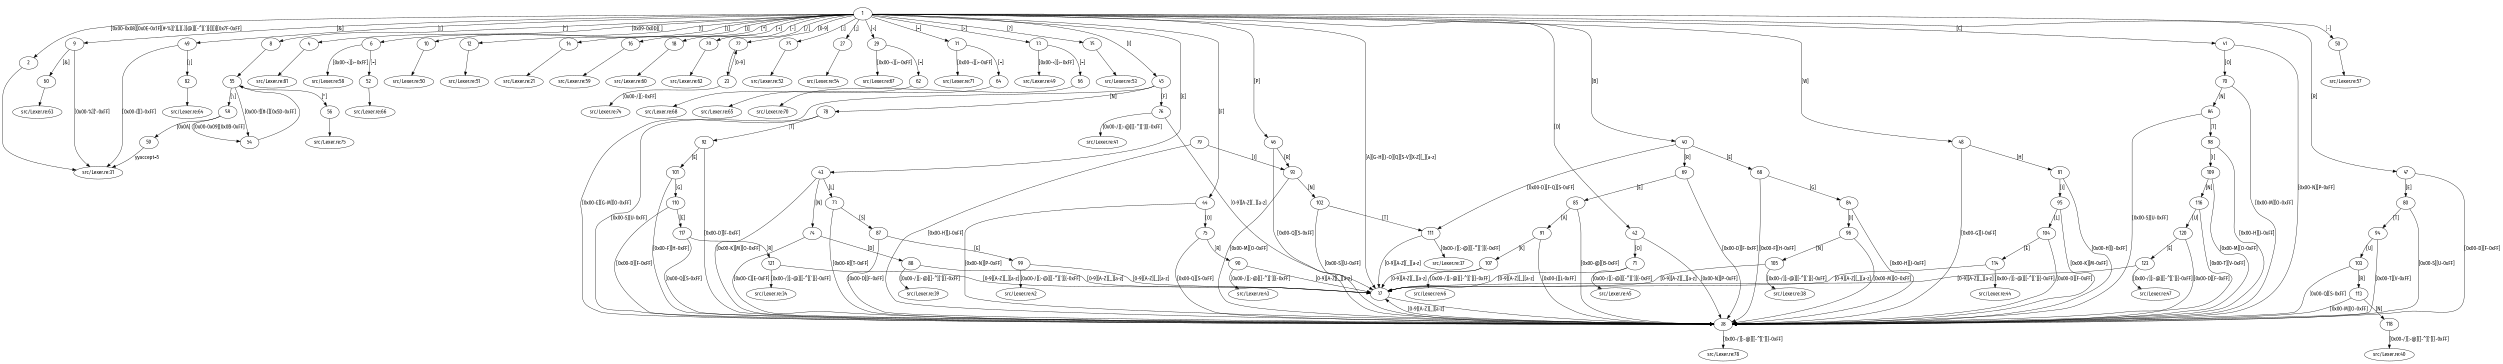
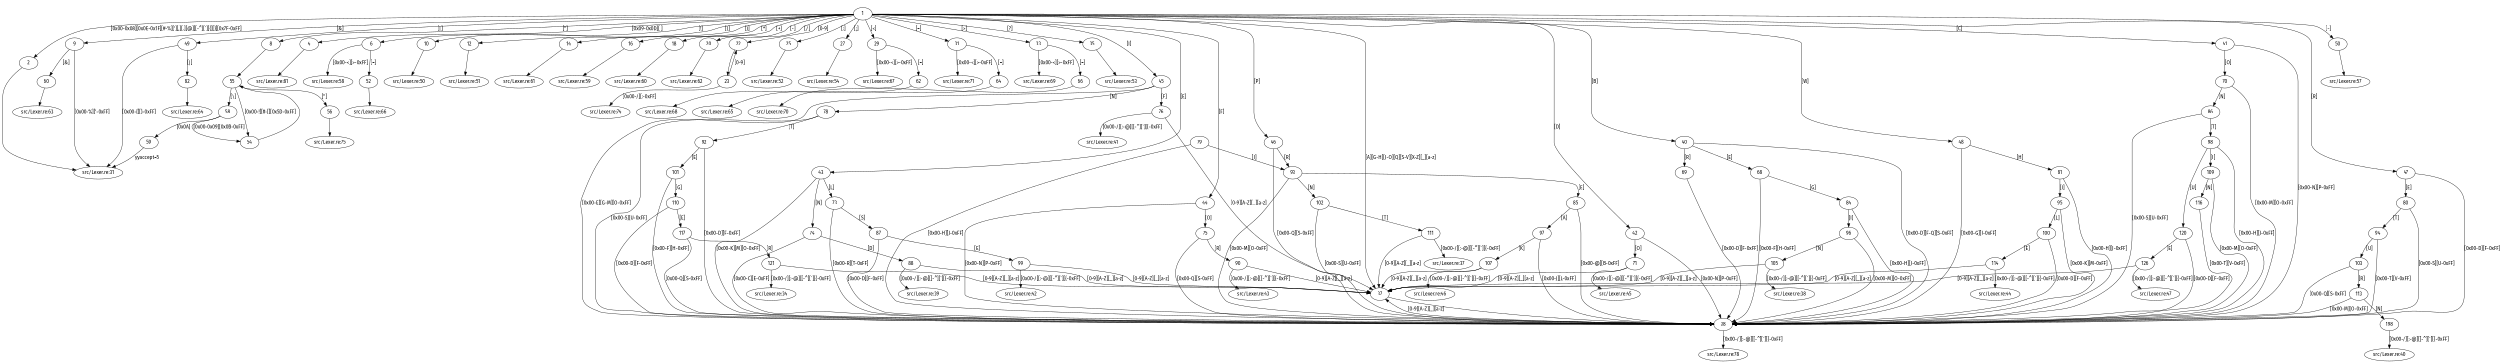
node "src/Lexer.re:21": label "src/Lexer.re:21" -> "src/Lexer.re:61"
node "src/Lexer.re:49": label "src/Lexer.re:49" -> "src/Lexer.re:69"
edge "40" -> "111": now "40" -> "38"
edge "69" -> "85": now "93" -> "85"
edge "116" -> "120": now "98" -> "120"
node "91": label "91" -> "97"
node "104": label "104" -> "100"
node "123": label "123" -> "126"
node "118": label "118" -> "198"
